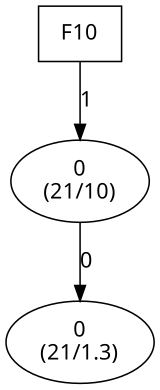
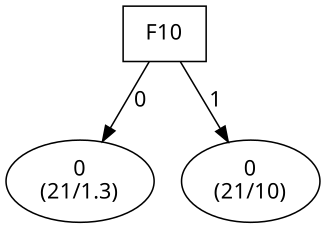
edge "0 (21/10)" -> "0 (21/1.3)": now "F10" -> "0 (21/1.3)"
